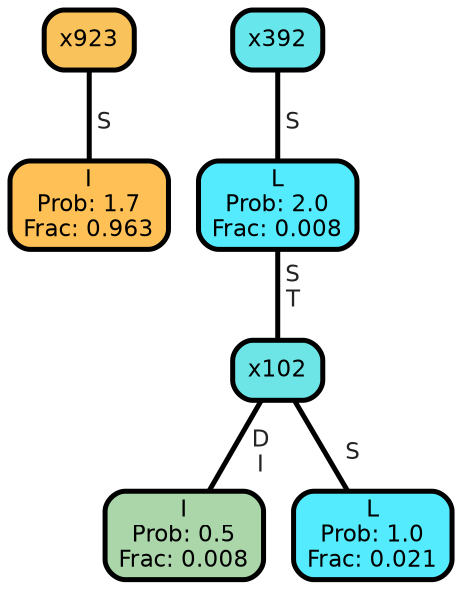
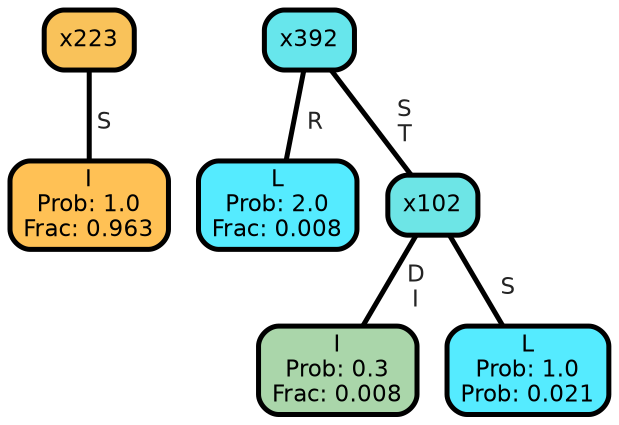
node "x923": label "x923" -> "x223"
edge "x392" -- "L Prob: 2.0 Frac: 0.008": label " S" -> " R"
node "I Prob: 1.7 Frac: 0.963": label "I Prob: 1.7 Frac: 0.963" -> "I Prob: 1.0 Frac: 0.963"
edge "L Prob: 2.0 Frac: 0.008" -- "x102": now "x392" -- "x102"
node "I Prob: 0.5 Frac: 0.008": label "I Prob: 0.5 Frac: 0.008" -> "I Prob: 0.3 Frac: 0.008"
node "L Prob: 1.0 Frac: 0.021": label "L Prob: 1.0 Frac: 0.021" -> "L Prob: 1.0 Prob: 0.021"
